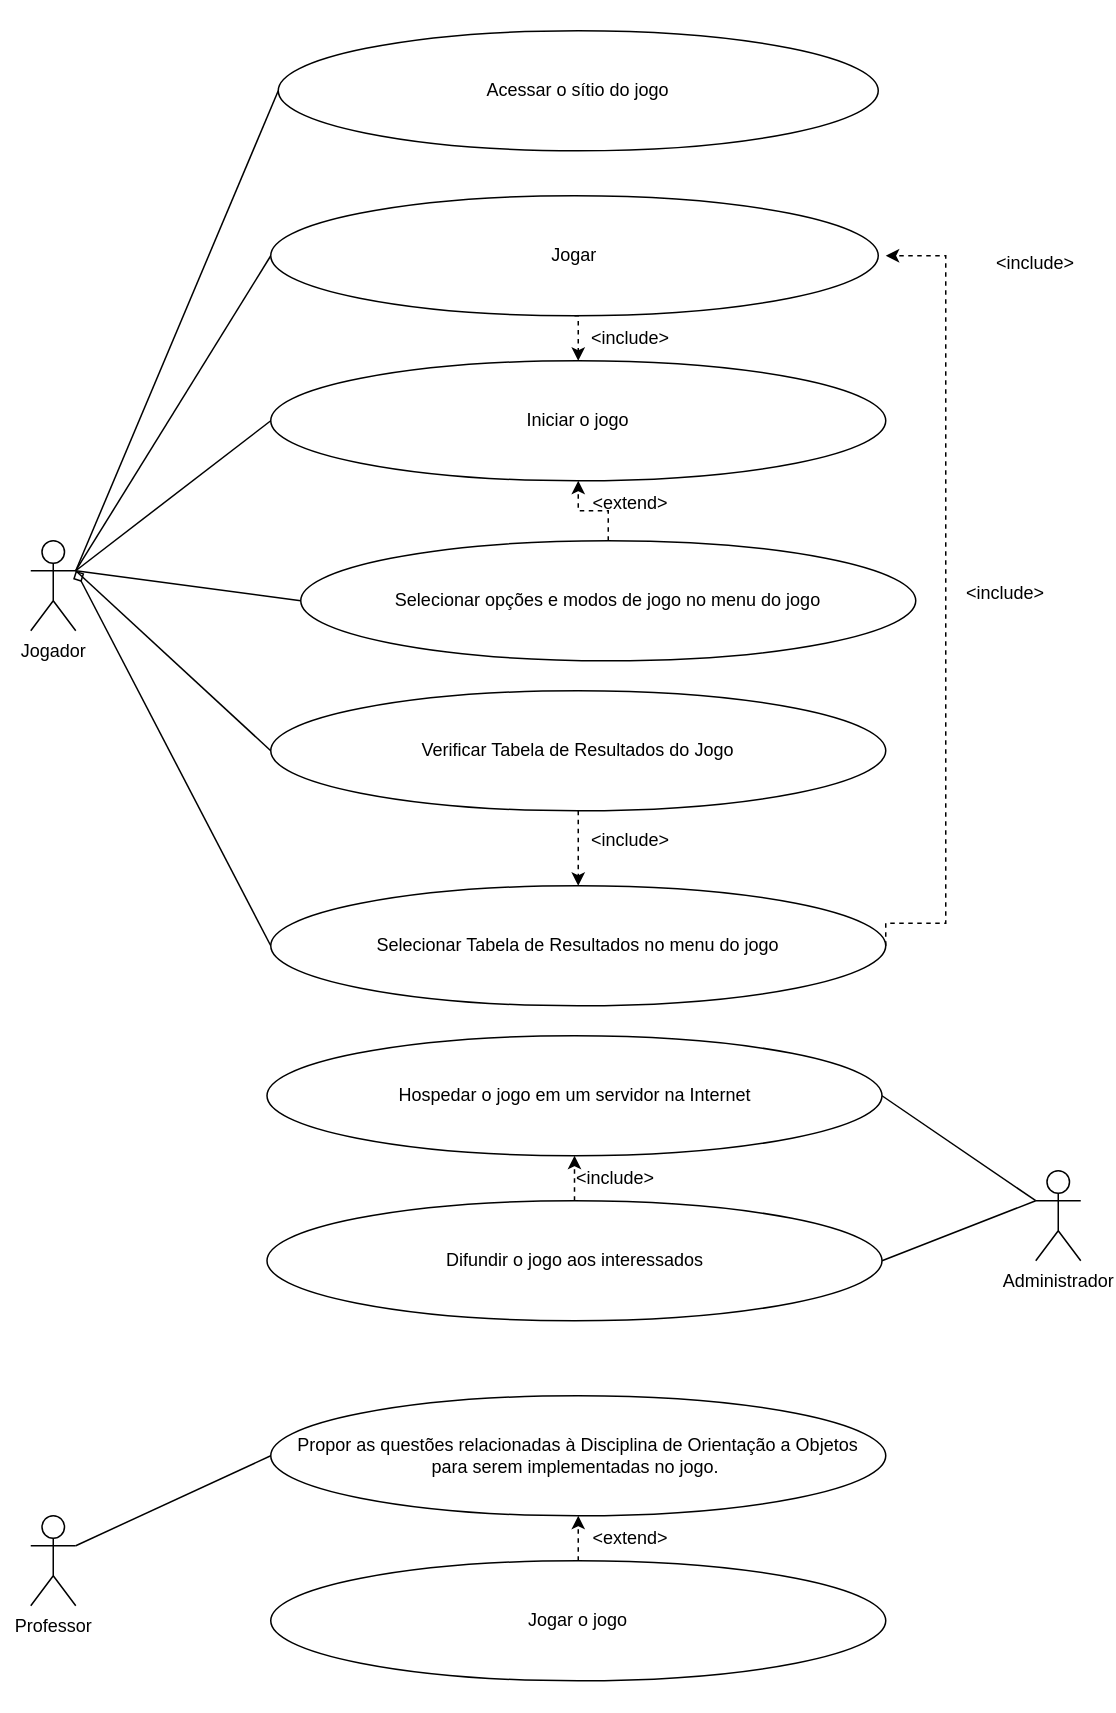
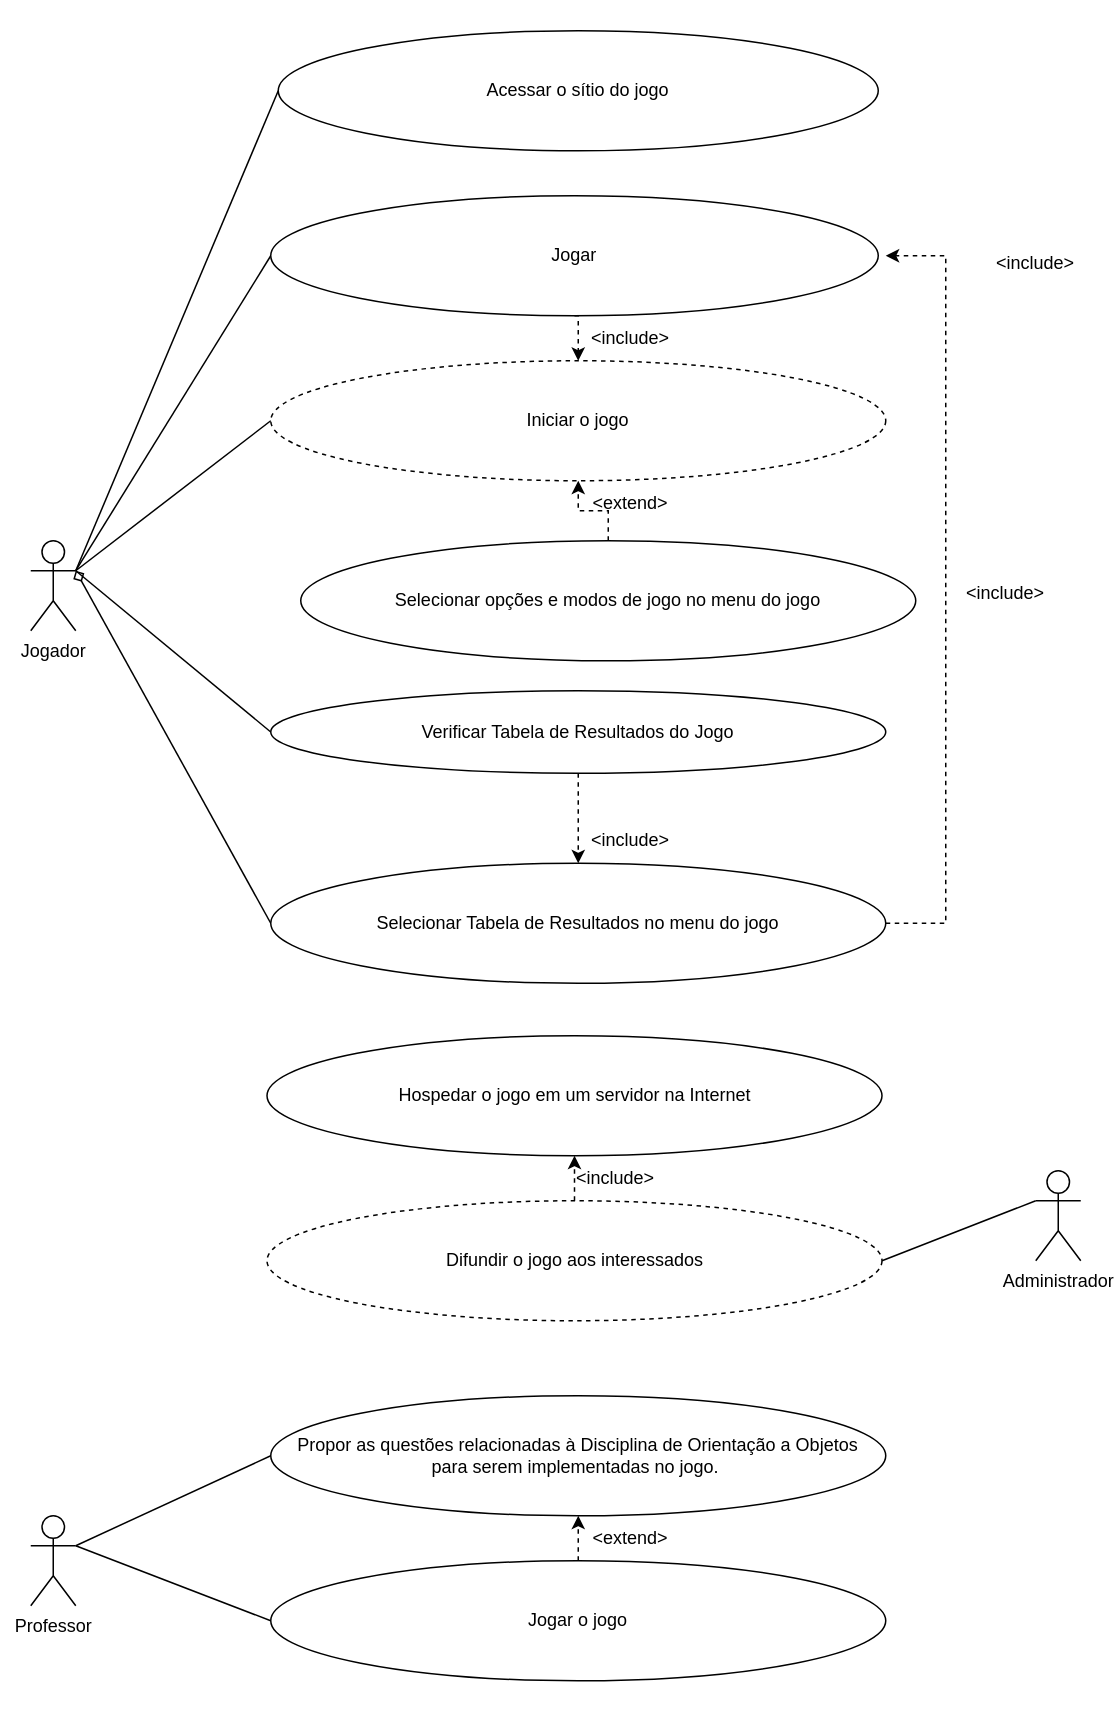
node "Iniciar o jogo": style solid -> dashed
edge "Jogador" -- "Selecionar opções e modos de jogo no menu do jogo": removed
node "Verificar Tabela de Resultados do Jogo": size 615x120 -> 615x83
node "Selecionar Tabela de Resultados no menu do jogo": moved (578, 946) -> (578, 923)
edge "Hospedar o jogo em um servidor na Internet" -- "Administrador": removed
node "Difundir o jogo aos interessados": style solid -> dashed
edge "Professor" -- "Jogar o jogo": added
